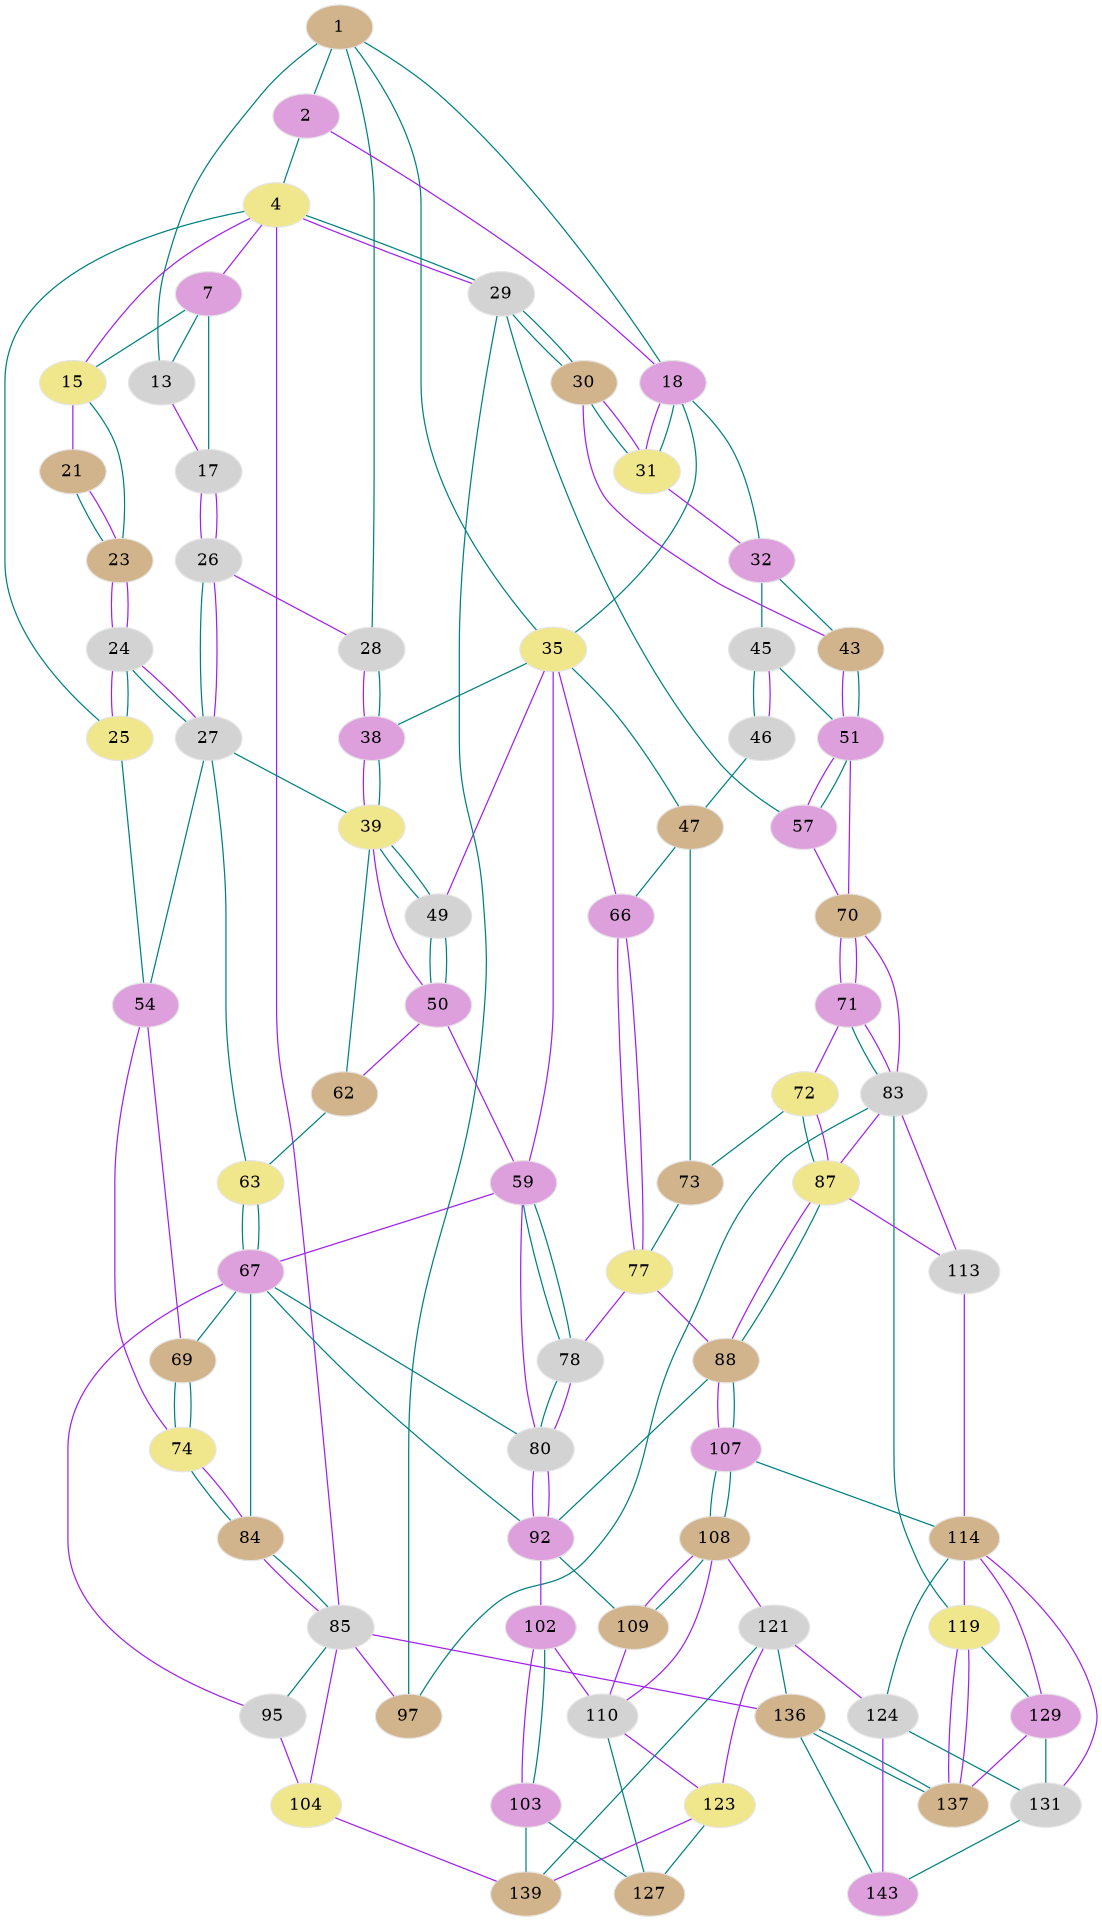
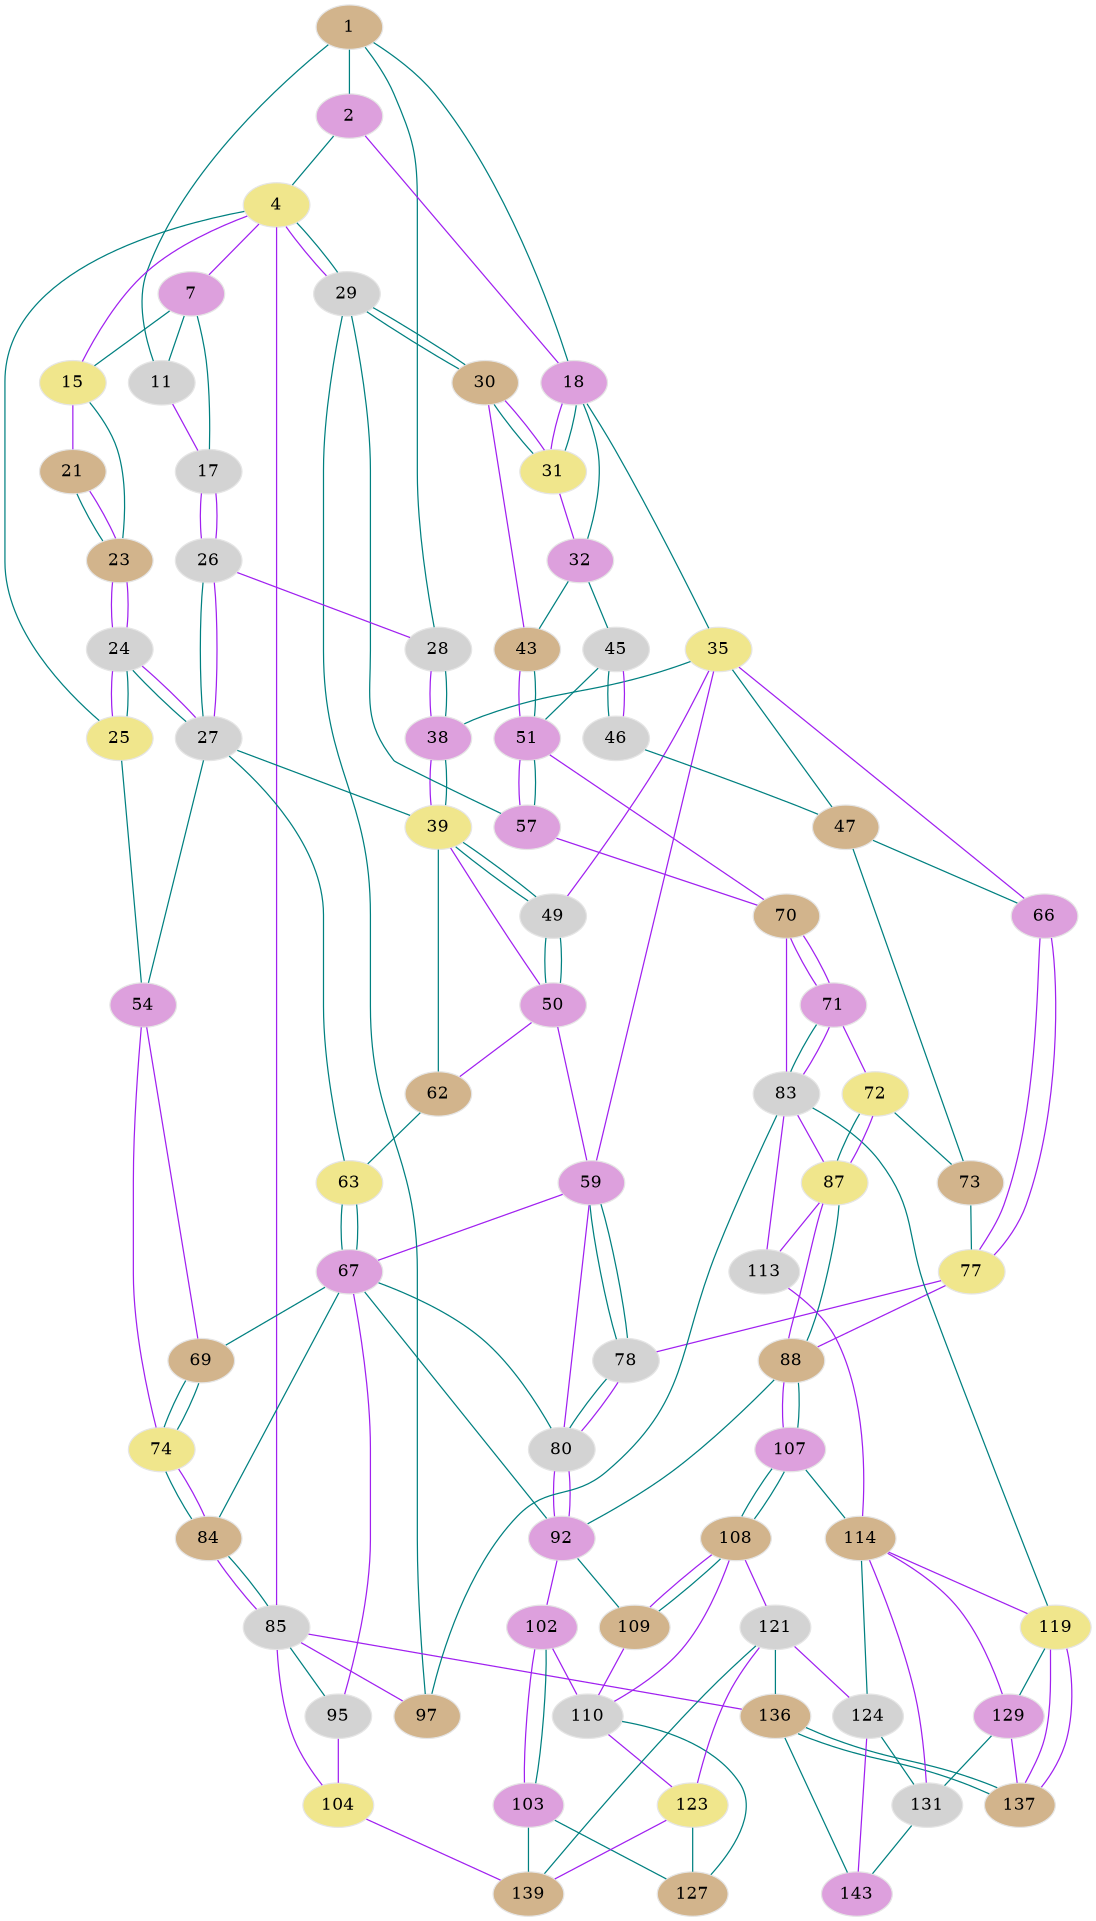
edge "1" -- "35": removed
node "13": label "13" -> "11"
